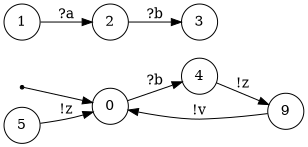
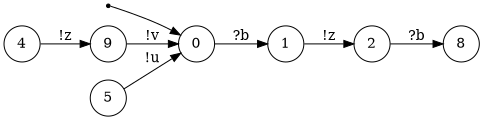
edge "1" -> "2": label "?a" -> "!z"
node "3": label "3" -> "8"
edge "0" -> "4": now "0" -> "1"
edge "5" -> "0": label "!z" -> "!u"
